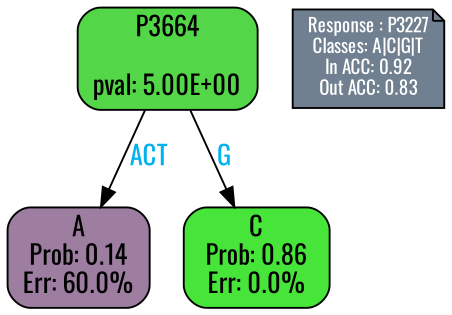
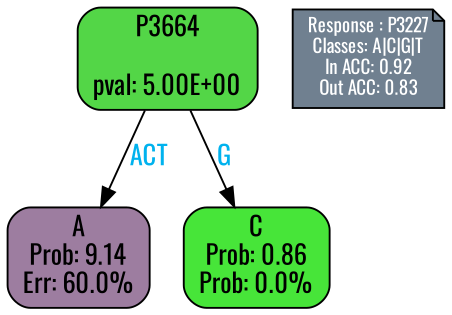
node "A Prob: 0.14 Err: 60.0%": label "A Prob: 0.14 Err: 60.0%" -> "A Prob: 9.14 Err: 60.0%"
node "C Prob: 0.86 Err: 0.0%": label "C Prob: 0.86 Err: 0.0%" -> "C Prob: 0.86 Prob: 0.0%"
